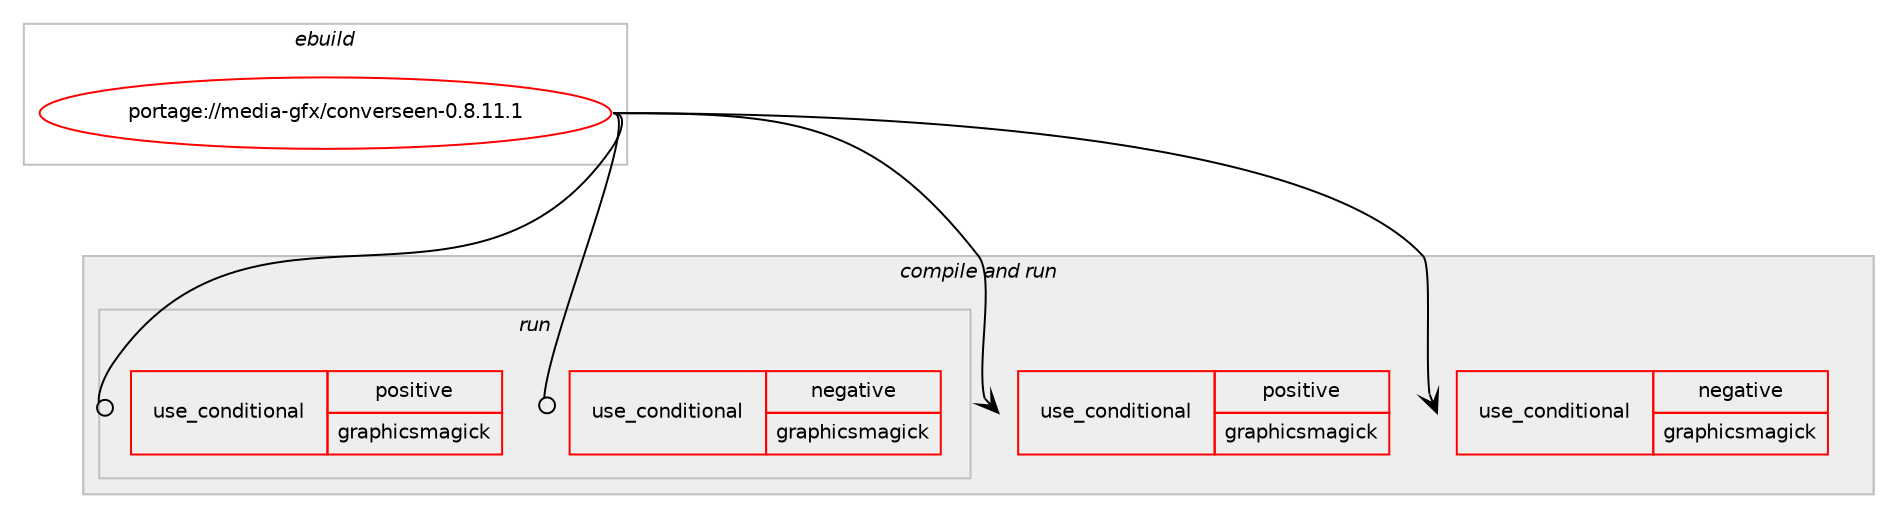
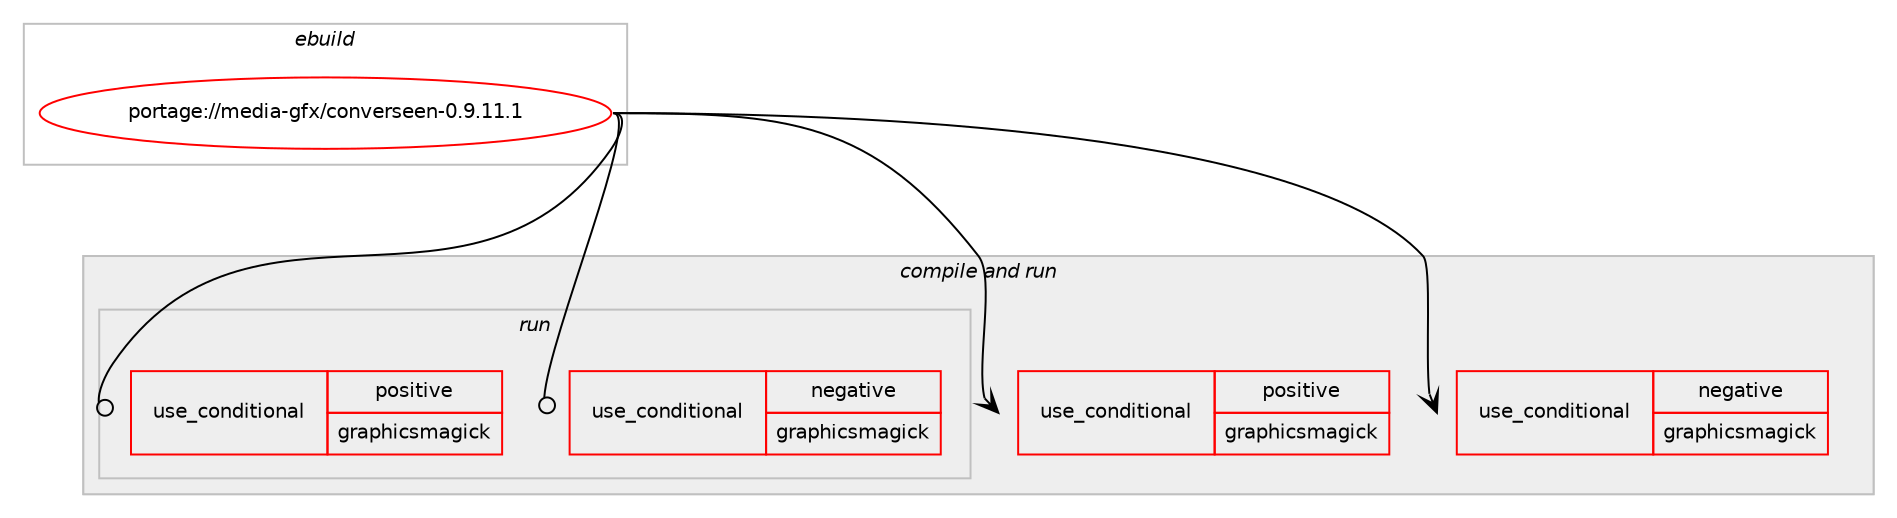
node "portage://media-gfx/converseen-0.8.11.1": label "portage://media-gfx/converseen-0.8.11.1" -> "portage://media-gfx/converseen-0.9.11.1"
